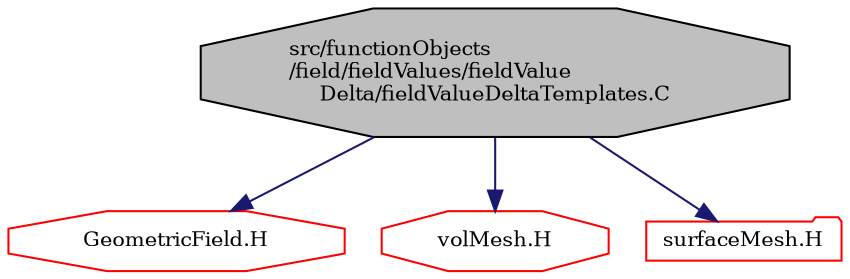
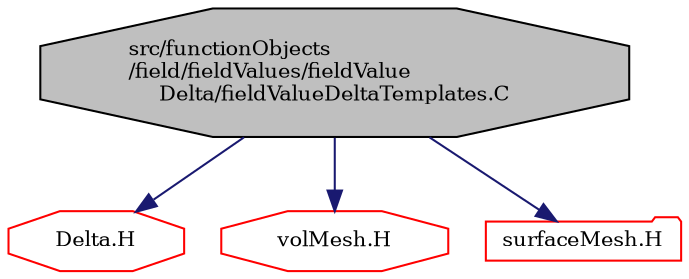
node "GeometricField.H": label "GeometricField.H" -> "Delta.H"
